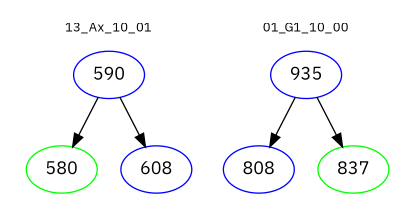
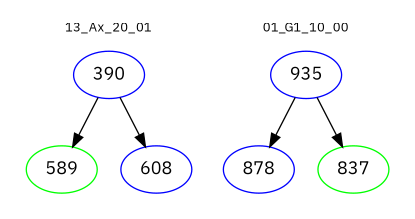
cluster "13_Ax_10_01": label "13_Ax_10_01" -> "13_Ax_20_01"
node "590": label "590" -> "390"
node "580": label "580" -> "589"
node "808": label "808" -> "878"
